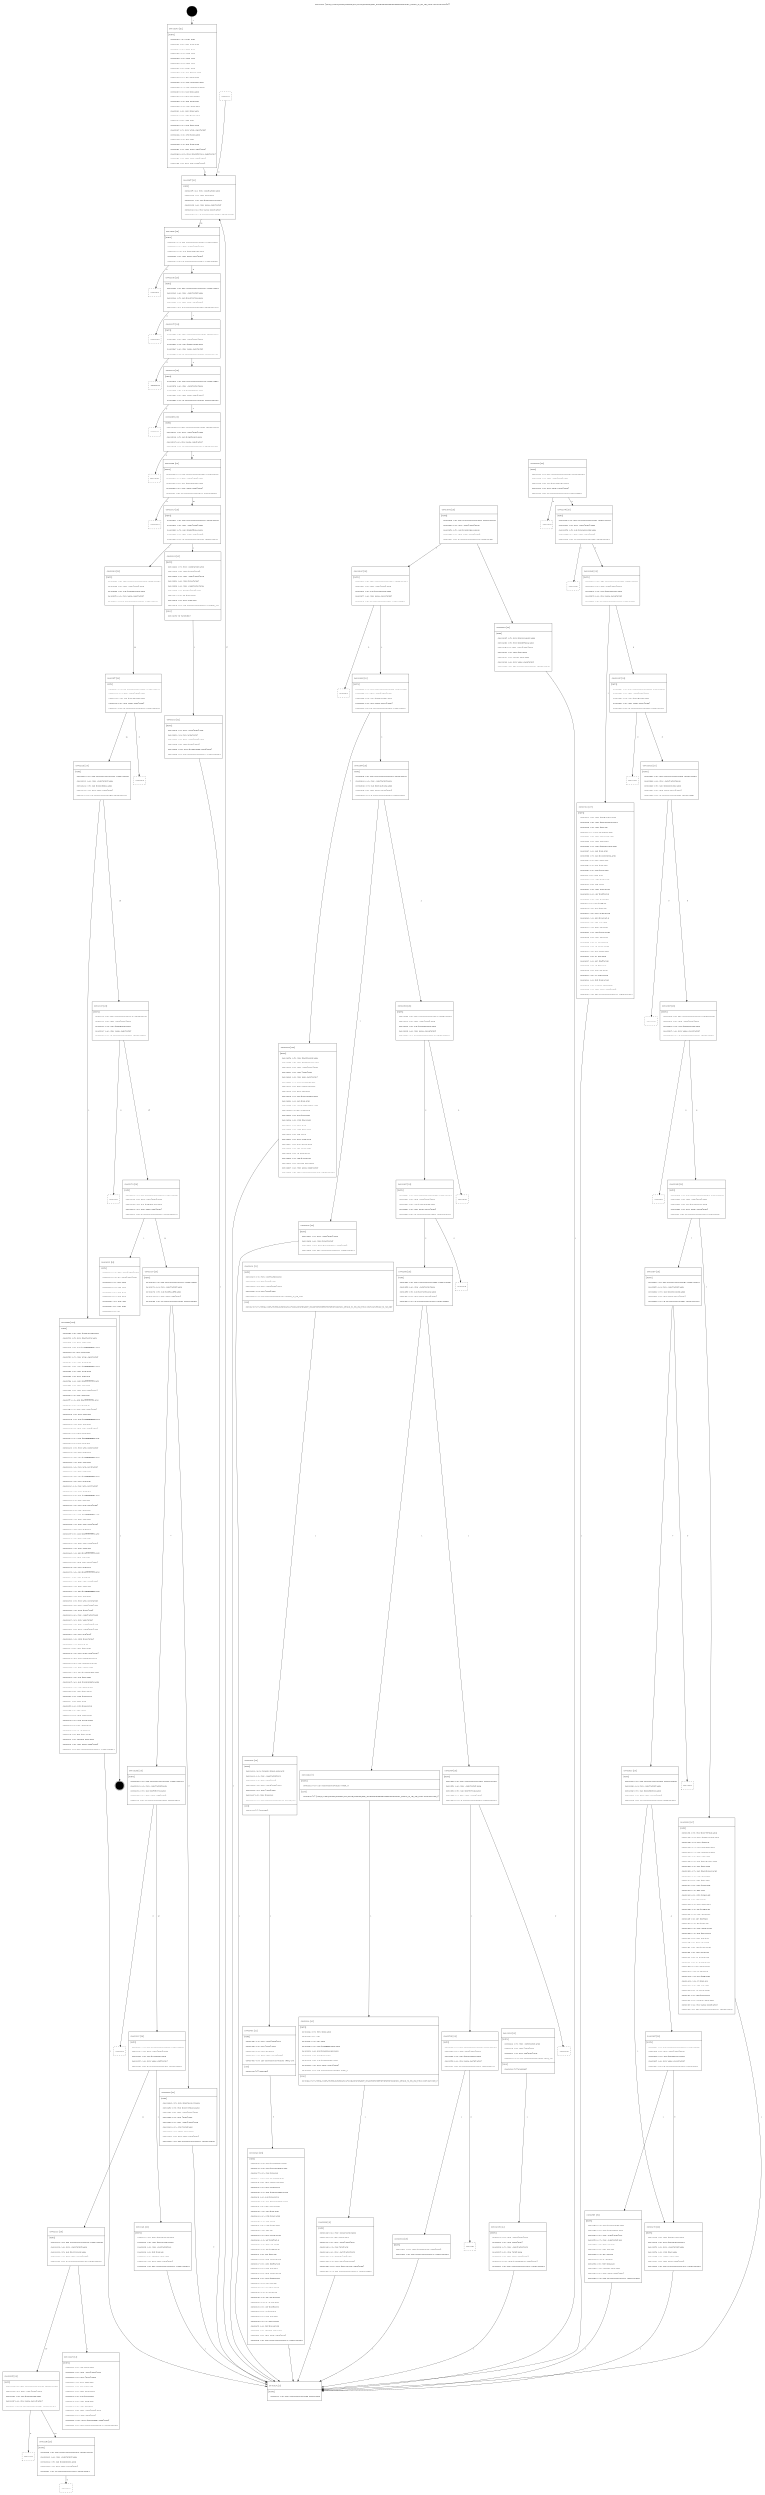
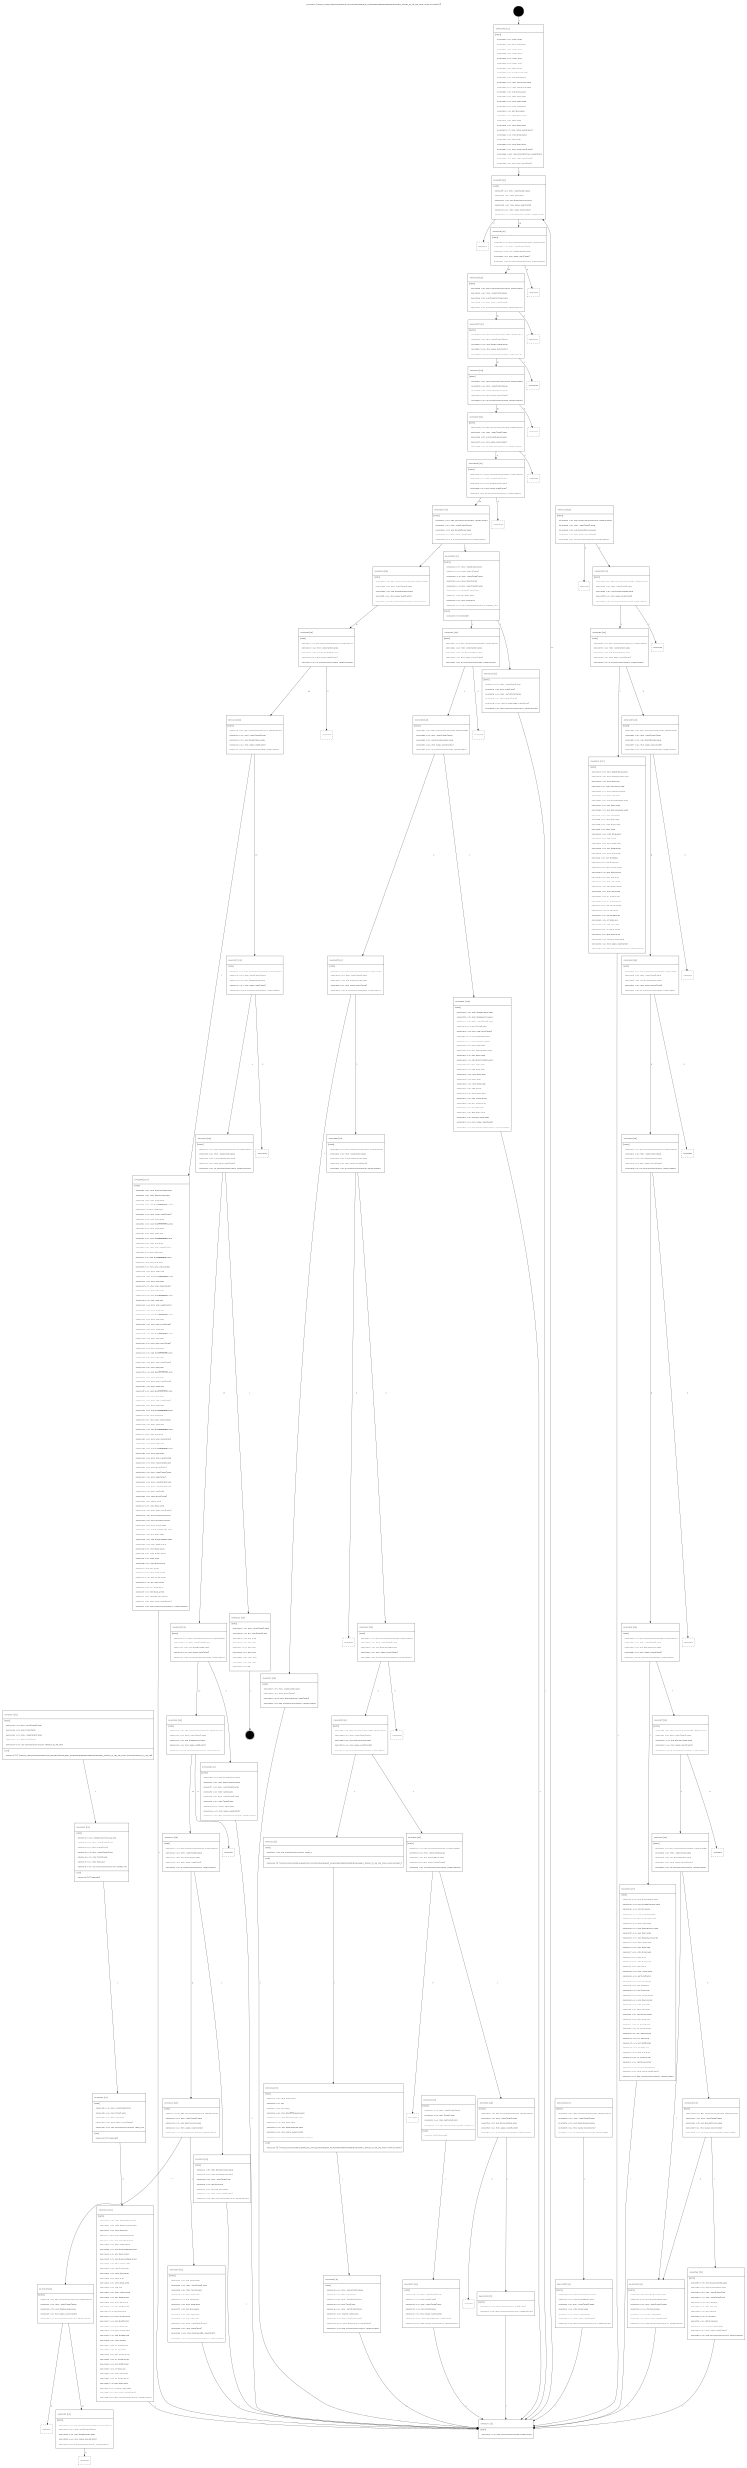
edge "0x403511" -> "0x402aff [32]": reversed
edge "0x402e4b [28]" -> "0x402e67 [28]": now "0x4032a3 [42]" -> "0x402e67 [28]"
edge "0x403367 [42]" -> "0x403c7c [5]": added, label "1"
